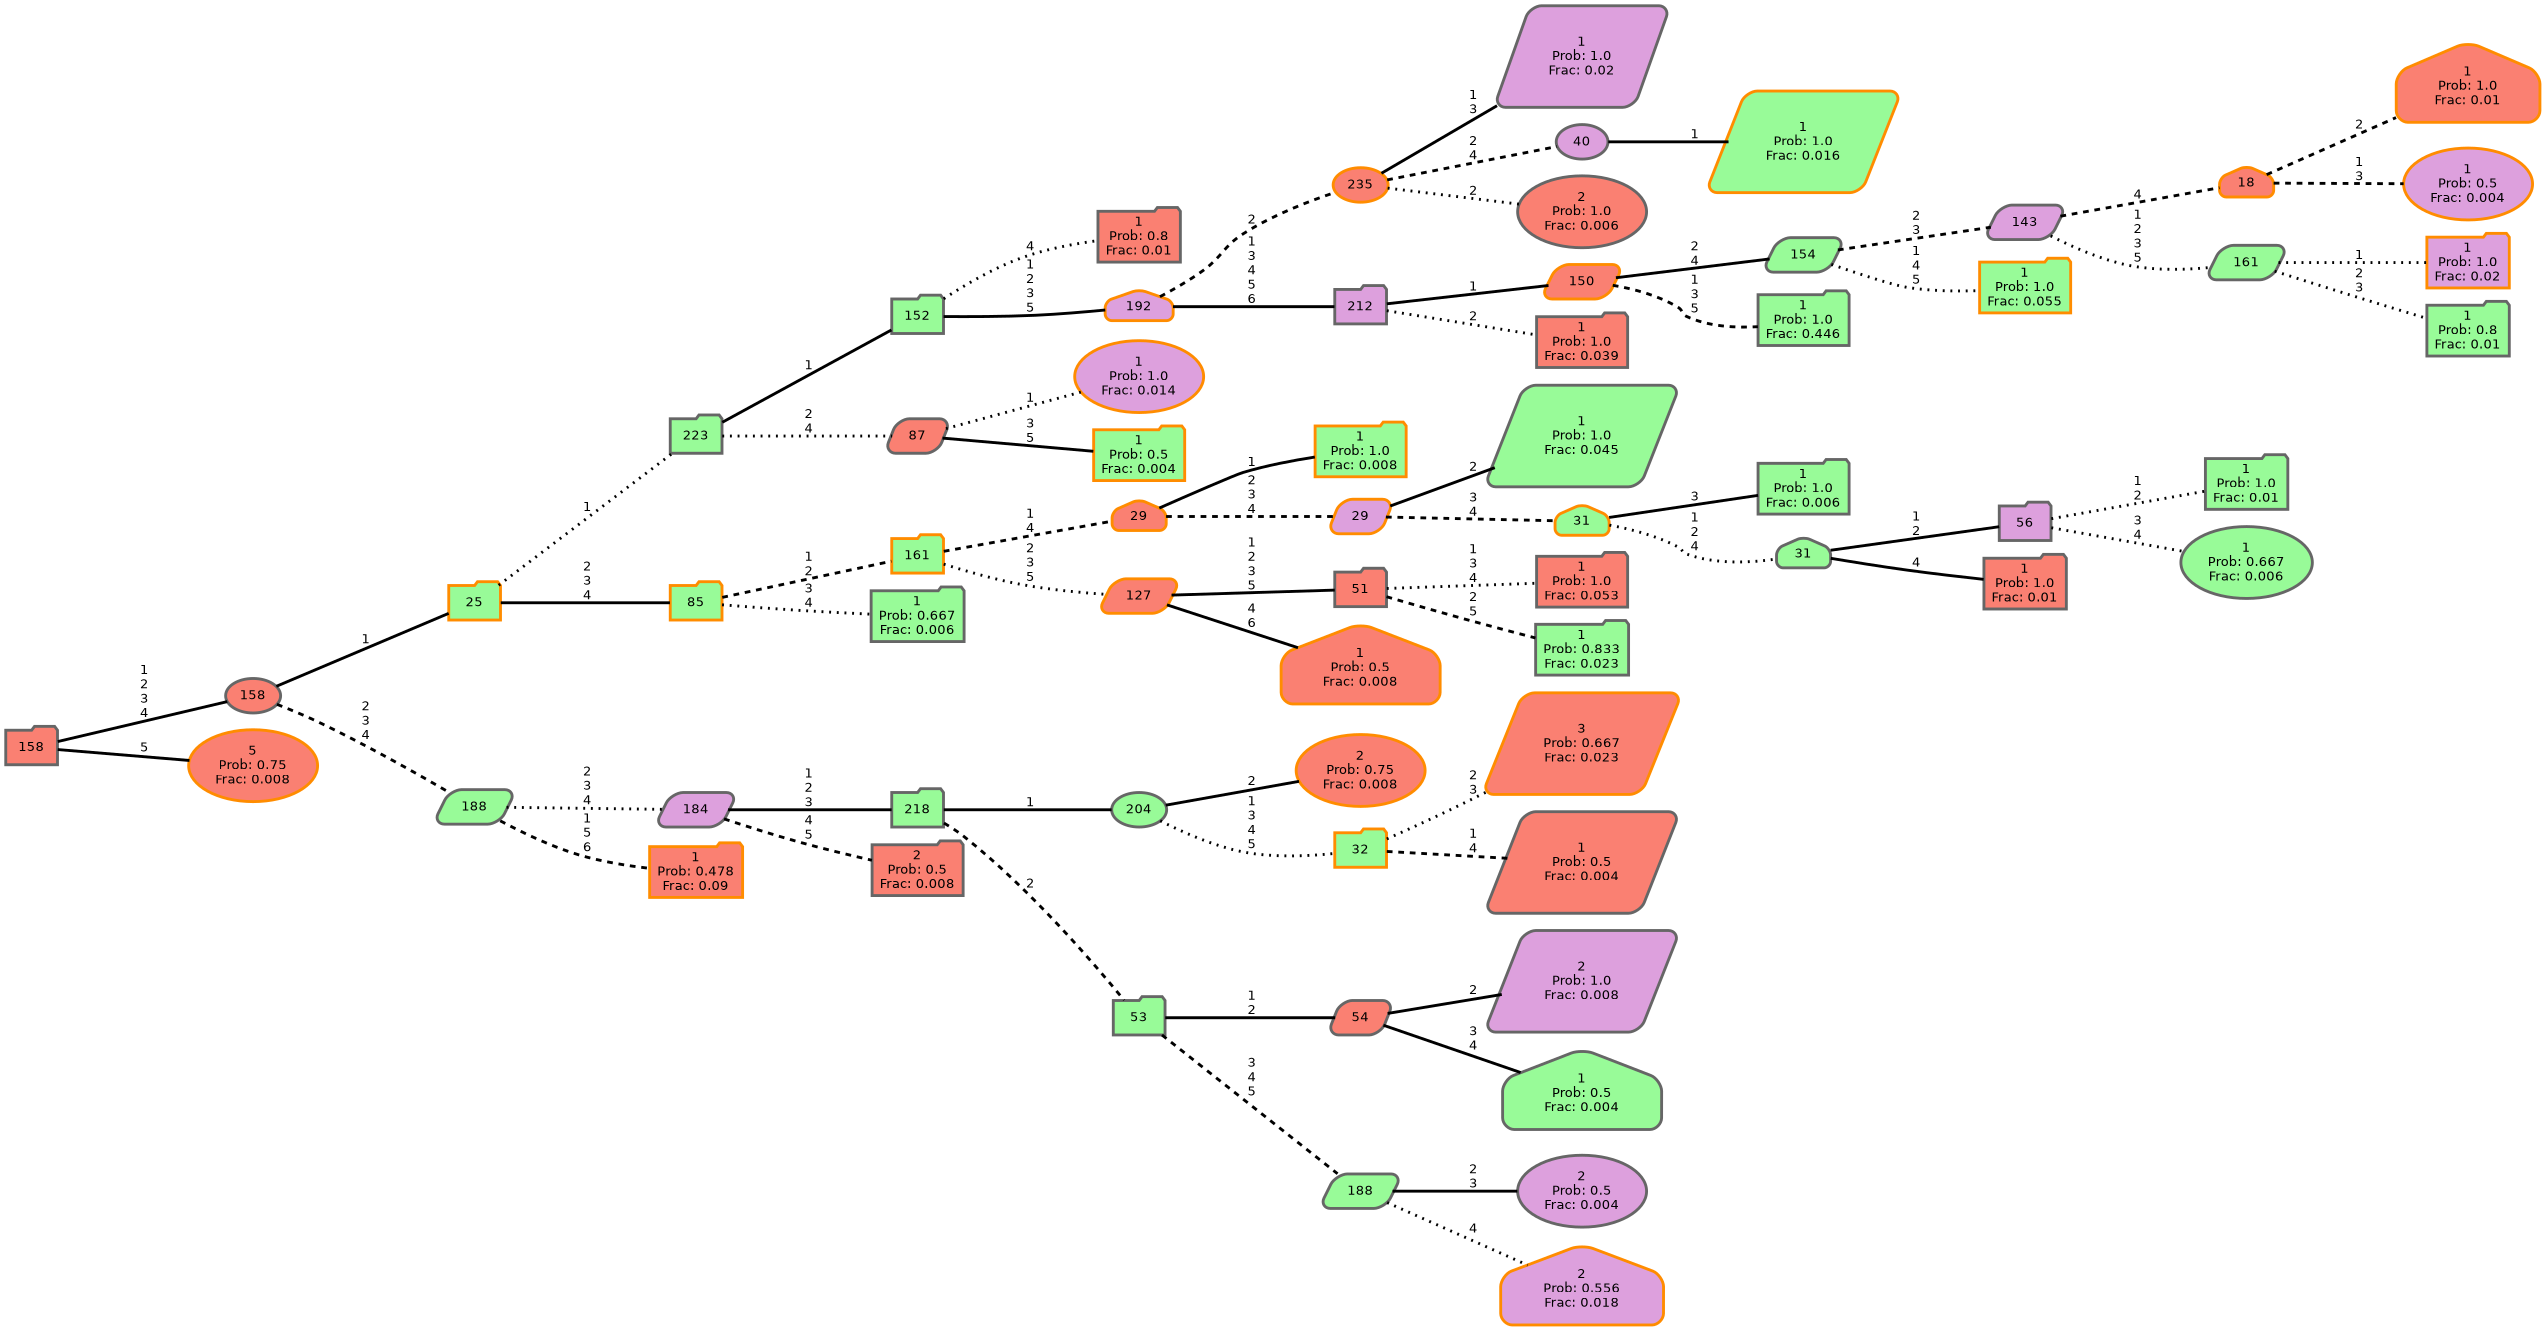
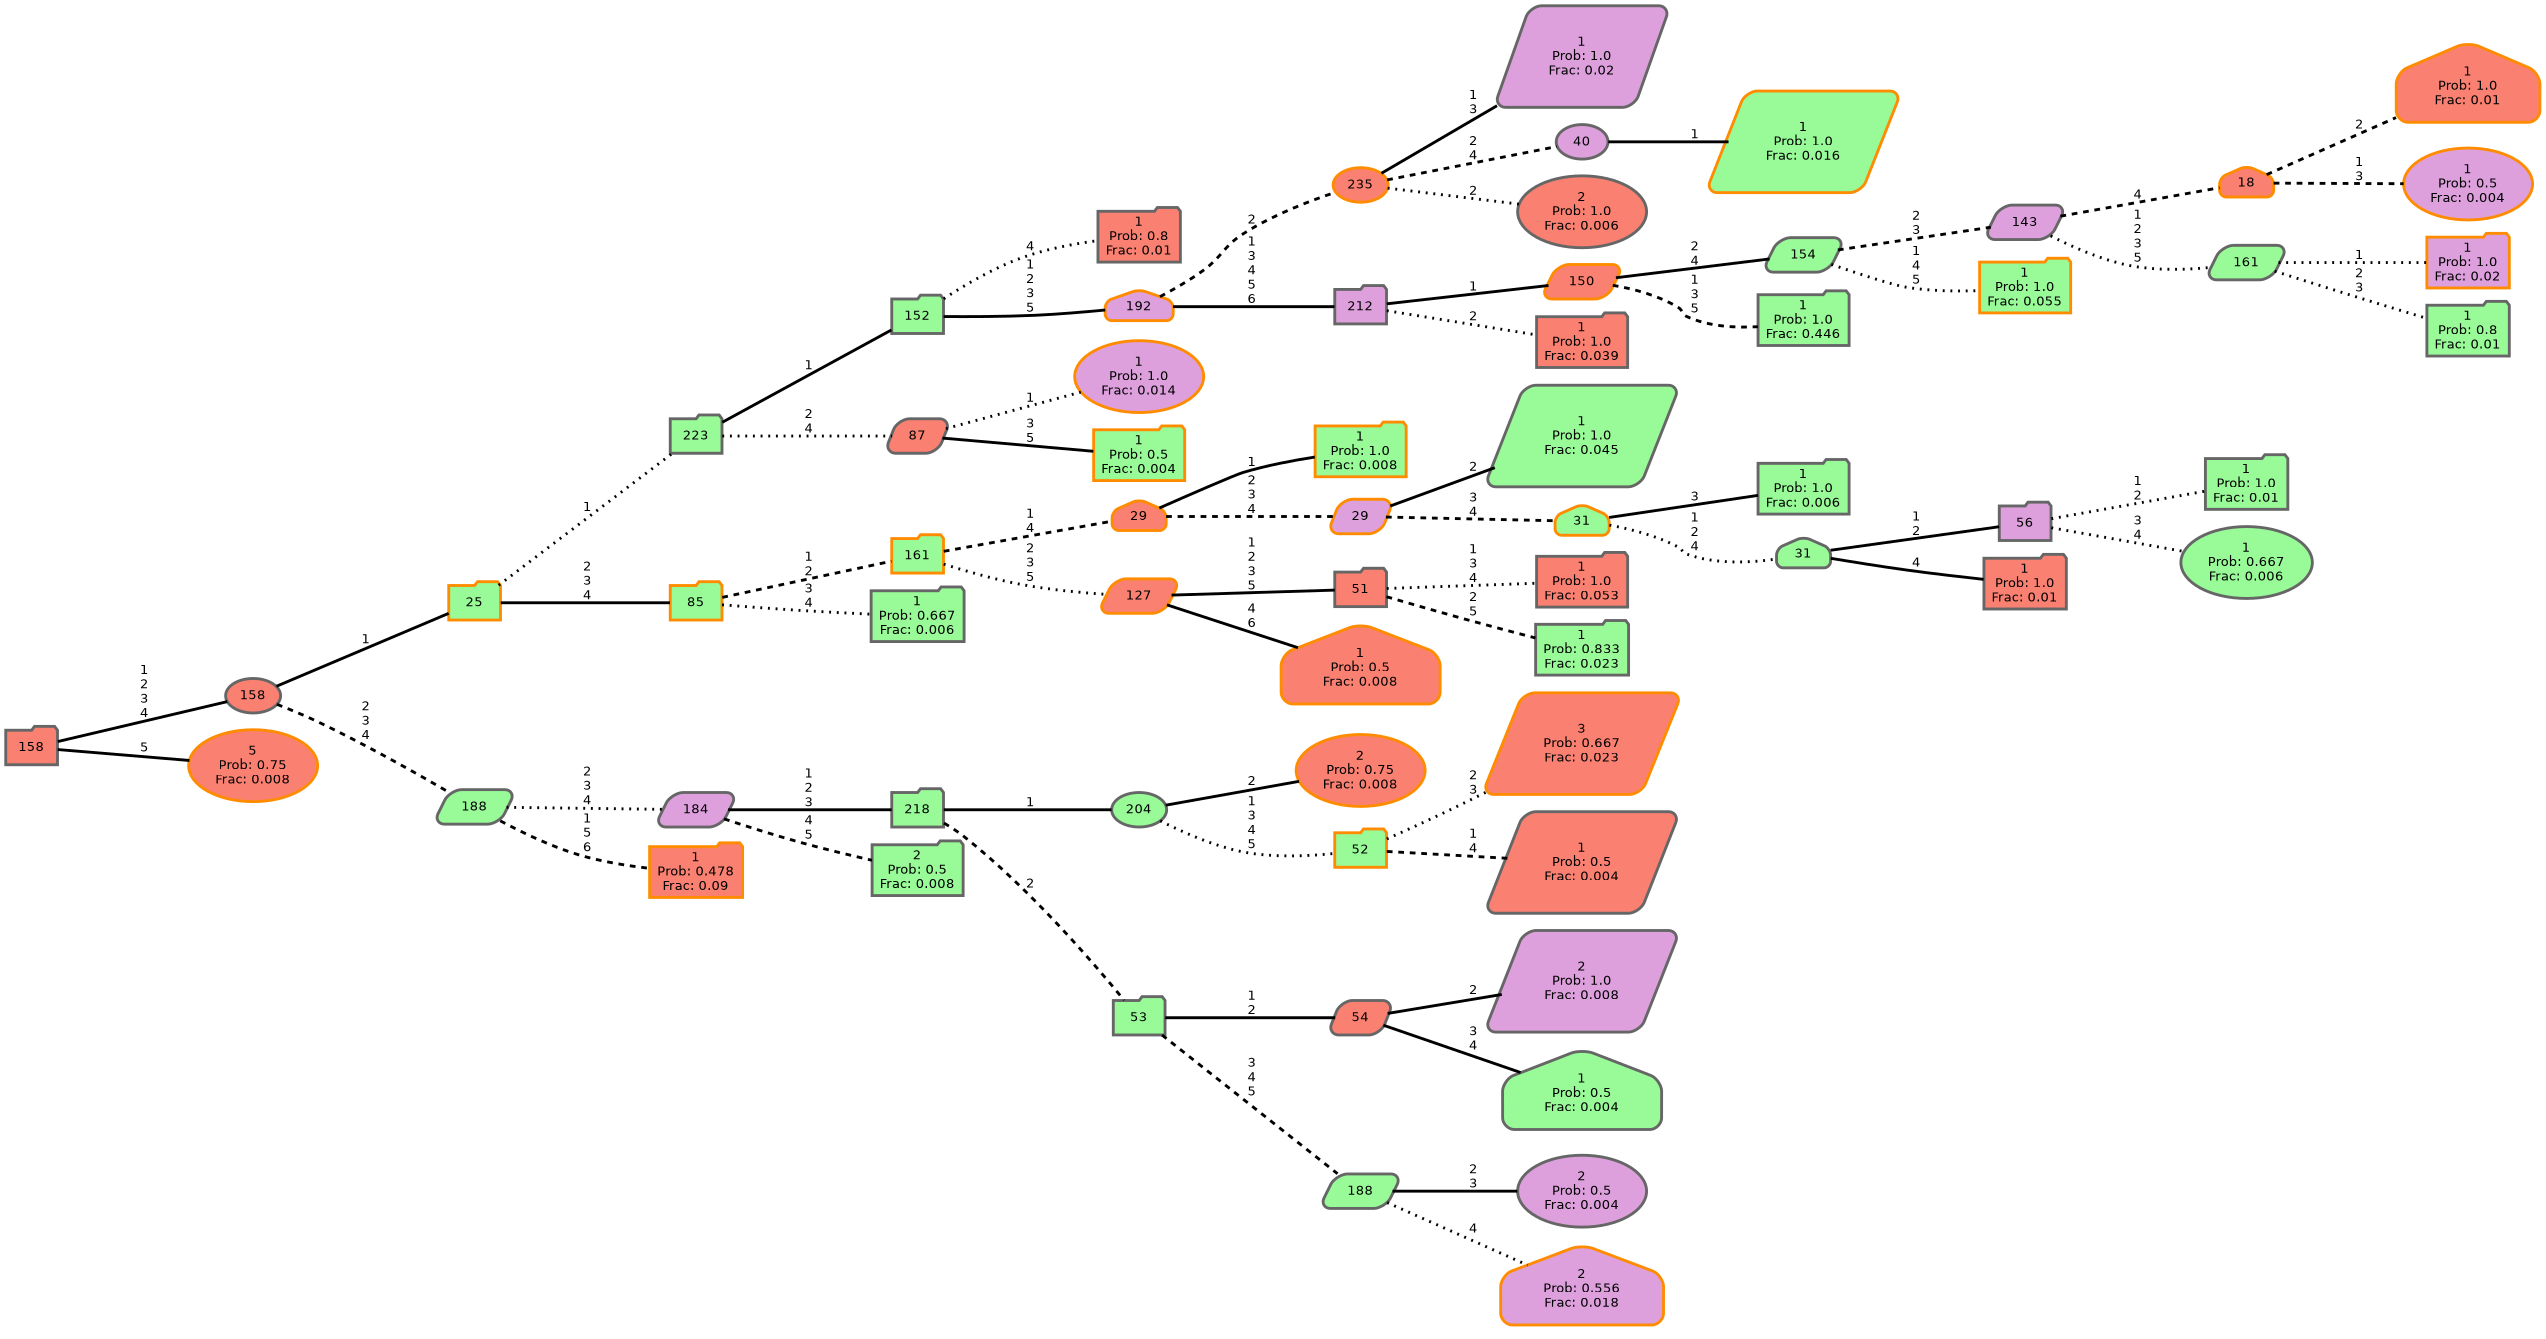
node "32": label "32" -> "52"
node "2 Prob: 0.5 Frac: 0.008": fillcolor salmon -> palegreen
